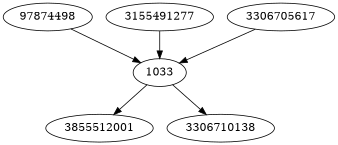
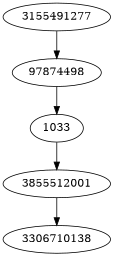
node "3306705617": removed
edge "3155491277" -> "1033": now "3155491277" -> "97874498"
edge "1033" -> "3306710138": now "3855512001" -> "3306710138"
